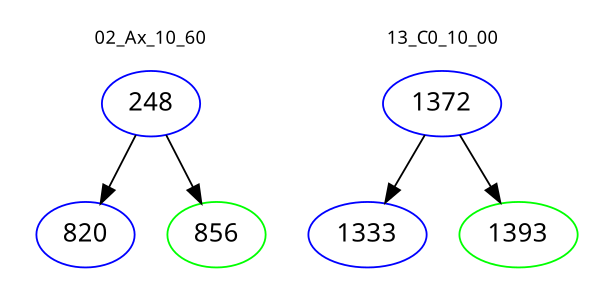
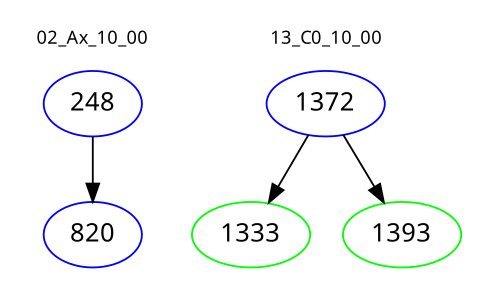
cluster "02_Ax_10_60": label "02_Ax_10_60" -> "02_Ax_10_00"
node "856": removed
node "1333": color blue -> green
